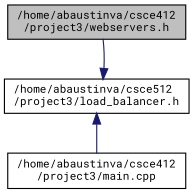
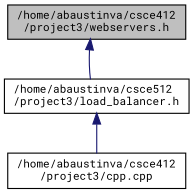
edge "/home/abaustinva/csce412 /project3/webservers.h" -> "/home/abaustinva/csce512 /project3/load_balancer.h": reversed
node "/home/abaustinva/csce412 /project3/main.cpp": label "/home/abaustinva/csce412 /project3/main.cpp" -> "/home/abaustinva/csce412 /project3/cpp.cpp"
